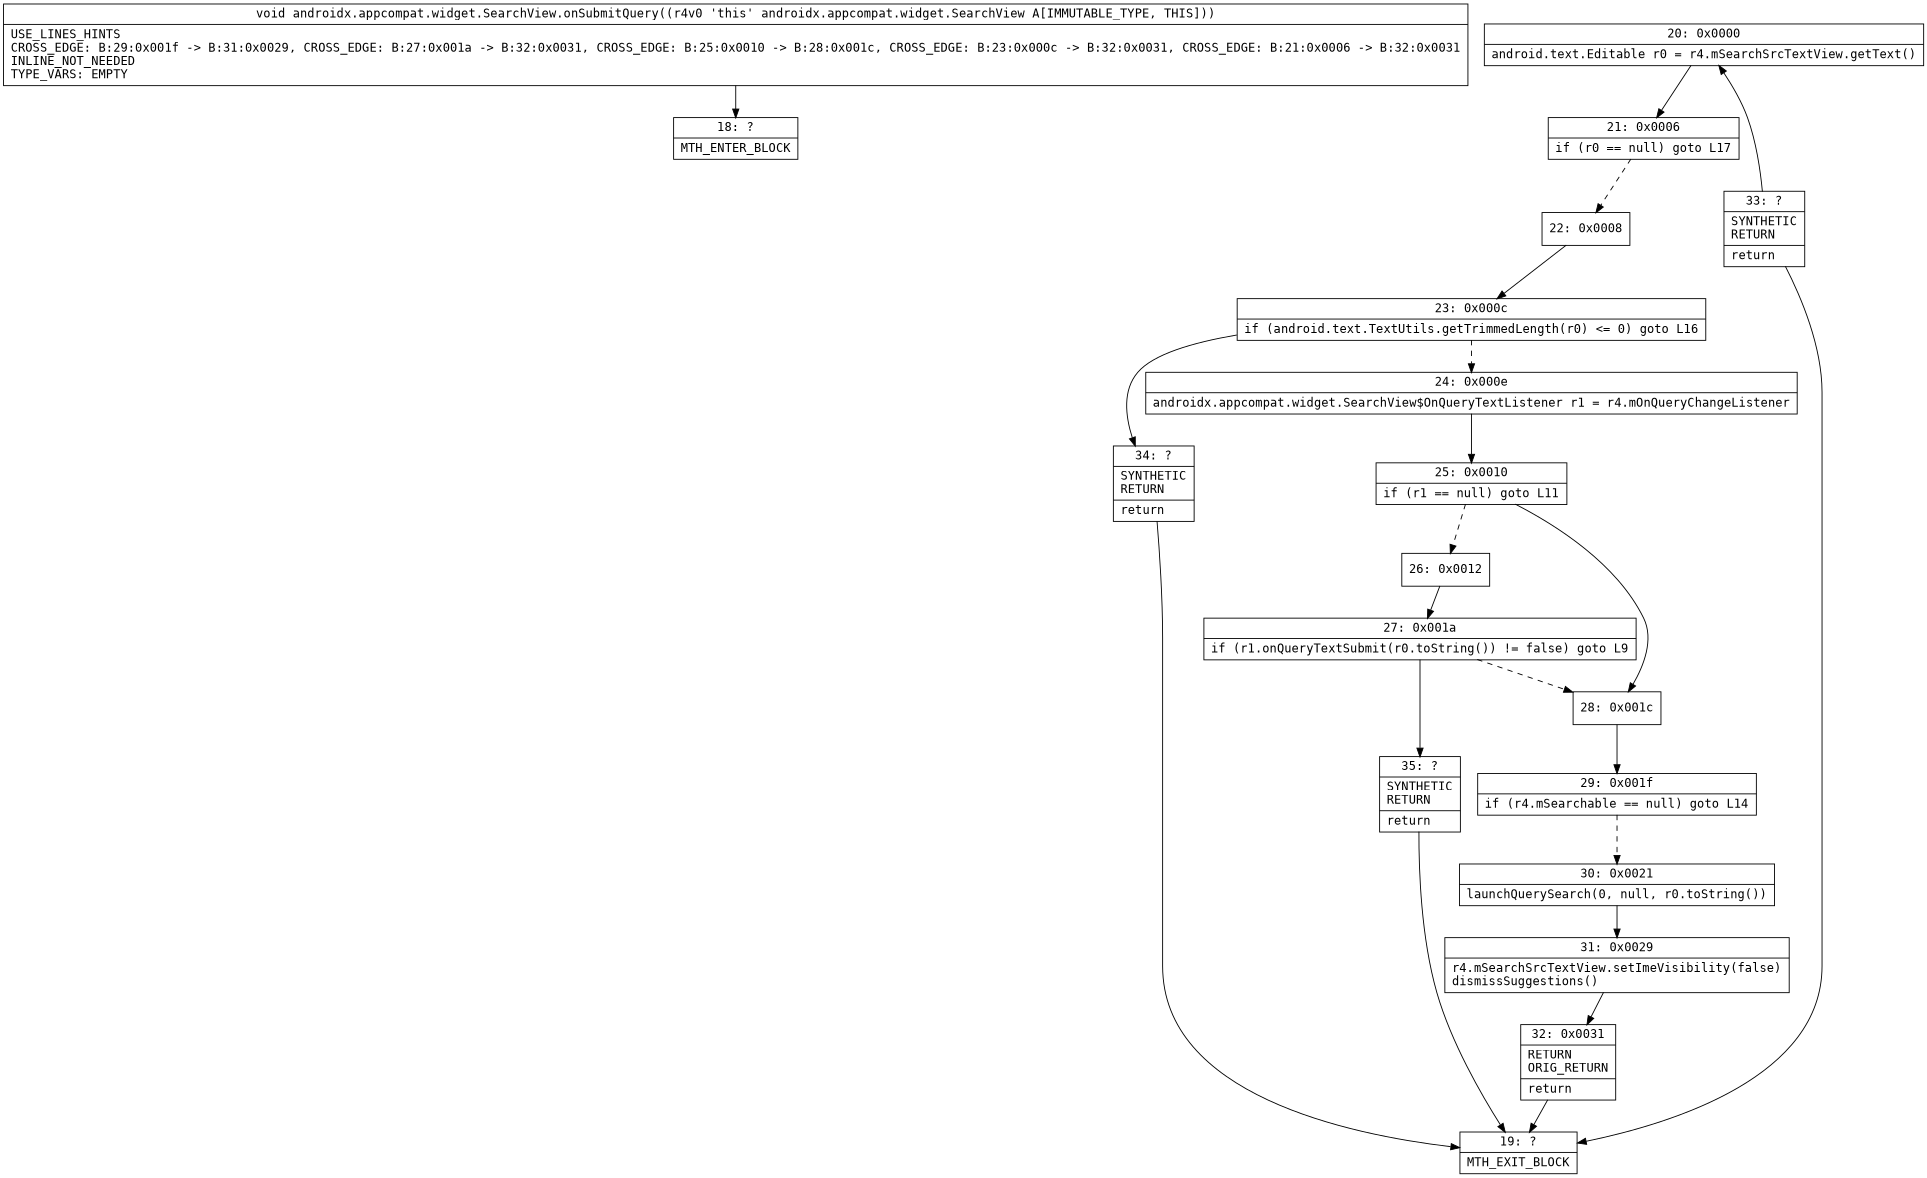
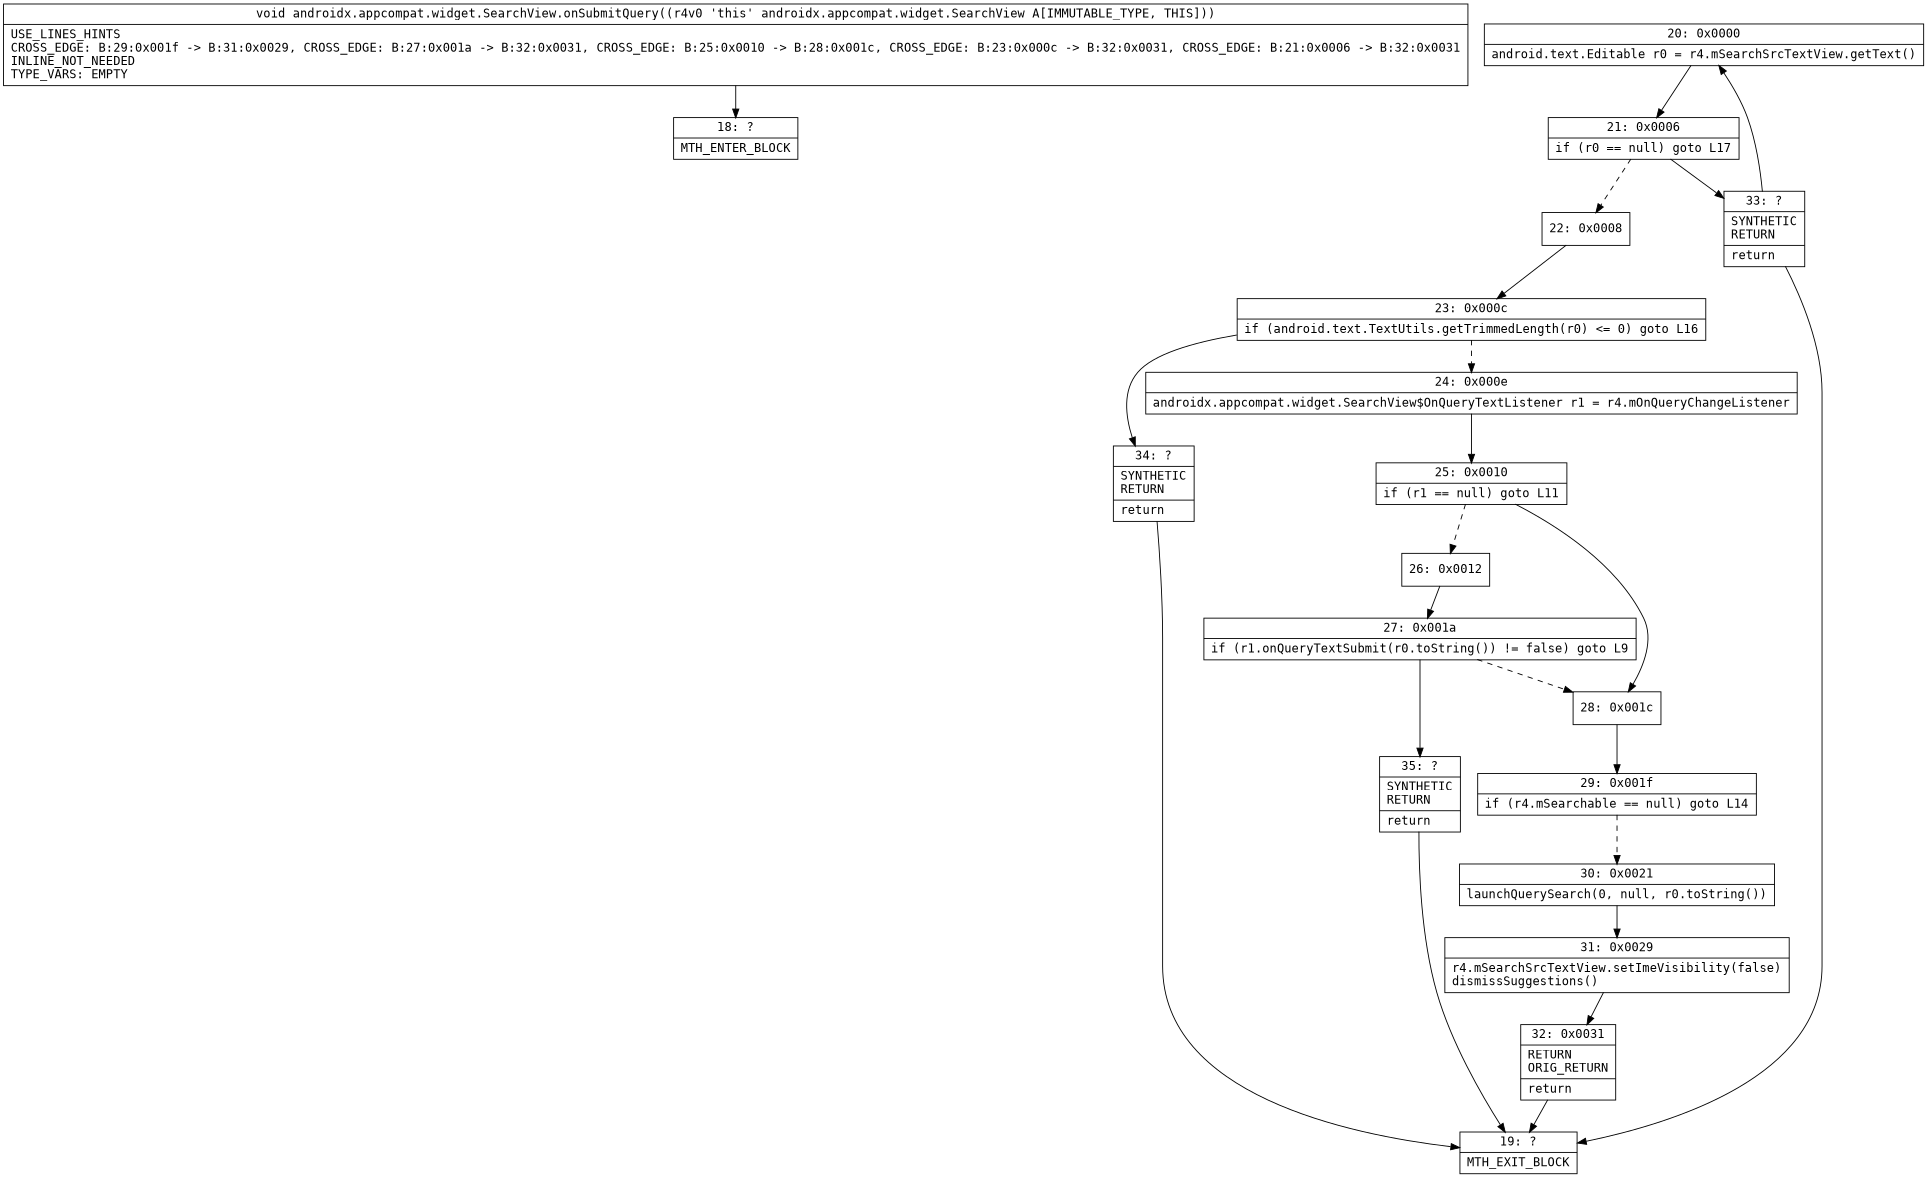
edge "21: 0x0006" -> "33: ?": added
